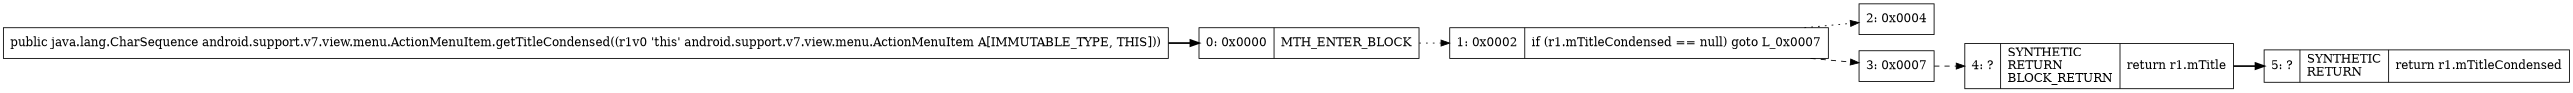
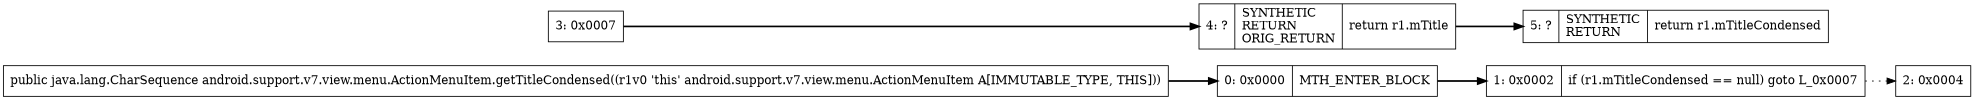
edge "0: 0x0000" -> "1: 0x0002": style dotted -> bold
edge "1: 0x0002" -> "3: 0x0007": removed
edge "3: 0x0007" -> "4: ?": style dashed -> bold
node "4: ?": text "BLOCK_RETURN" -> "ORIG_RETURN"
